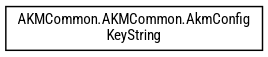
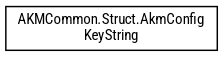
node "AKMCommon.AKMCommon.AkmConfig KeyString": label "AKMCommon.AKMCommon.AkmConfig KeyString" -> "AKMCommon.Struct.AkmConfig KeyString"
